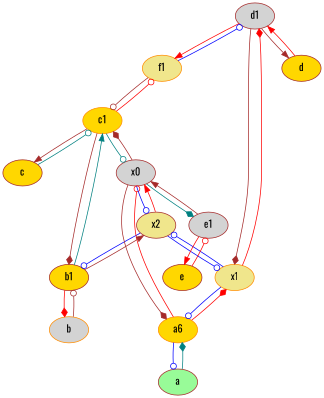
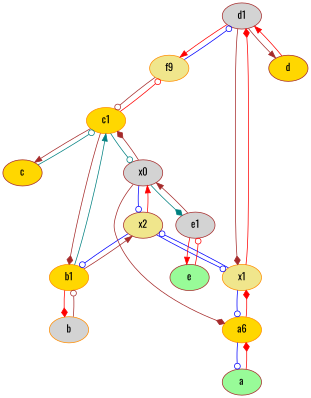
node "f1": label "f1" -> "f9"
edge "a6" -> "x0": removed
node "b1": color brown -> darkorange
node "e": fillcolor gold -> palegreen
edge "a" -> "a6": color teal -> red
